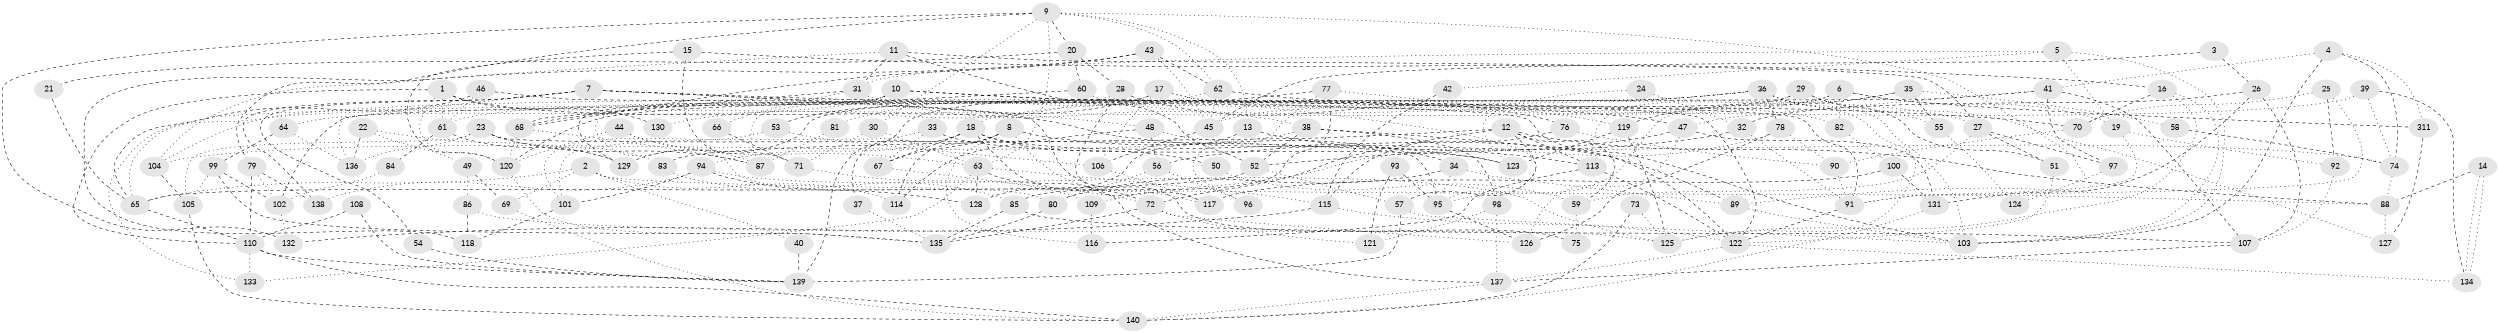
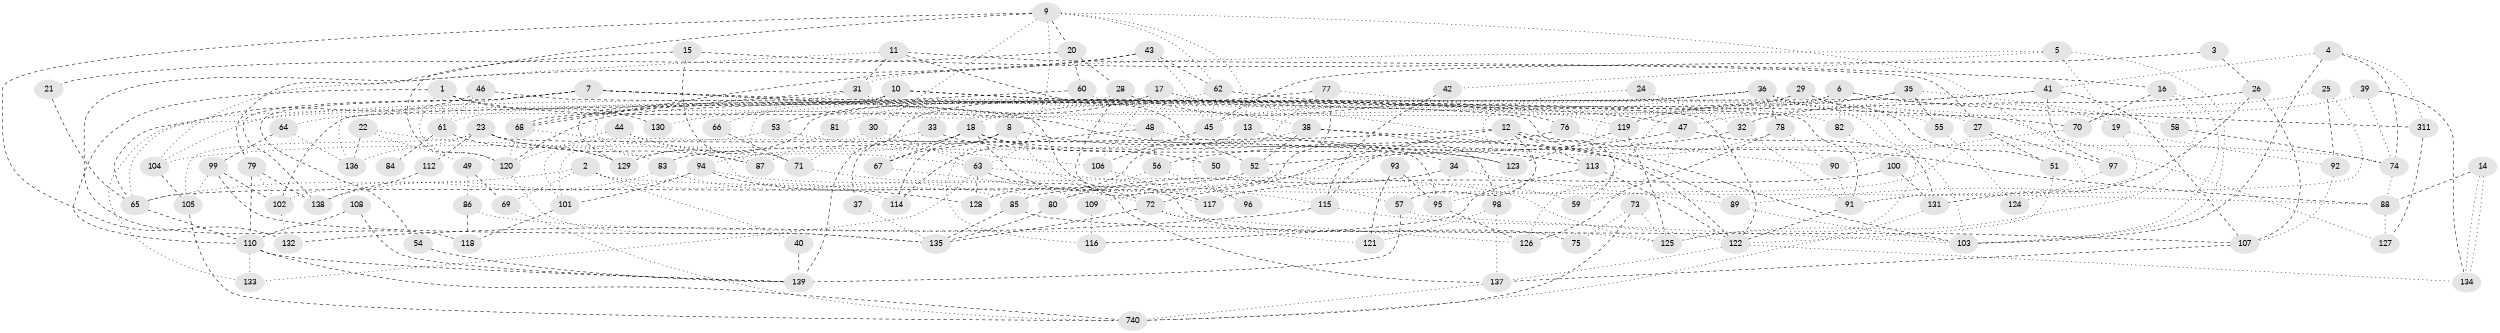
node "112": added
edge "84" -- "102": now "83" -- "102"
edge "59" -- "75": now "73" -- "75"
node "140": label "140" -> "740"
